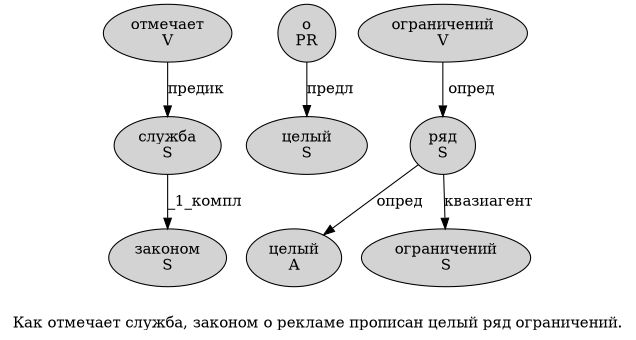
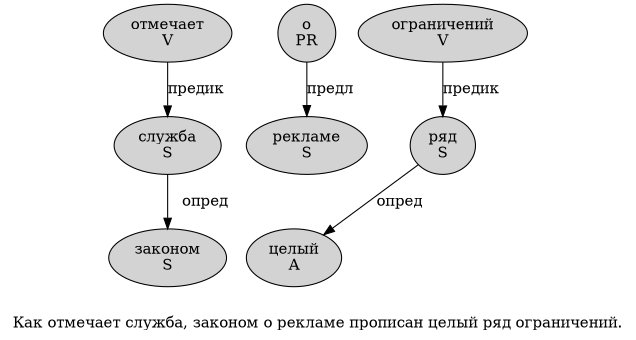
edge "ограничений V" -> "ряд S": label "опред" -> "предик"
node "целый S": label "целый S" -> "рекламе S"
edge "служба S" -> "законом S": label "_1_компл" -> "опред"
node "ограничений S": removed
